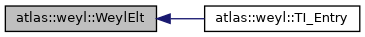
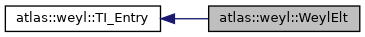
edge "atlas::weyl::TI_Entry" -> "atlas::weyl::WeylElt": reversed
